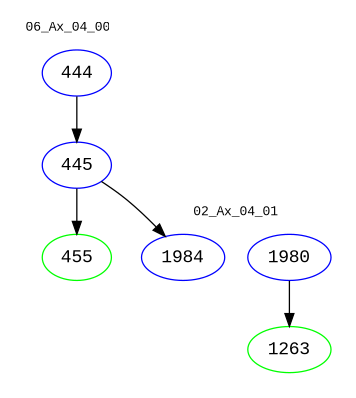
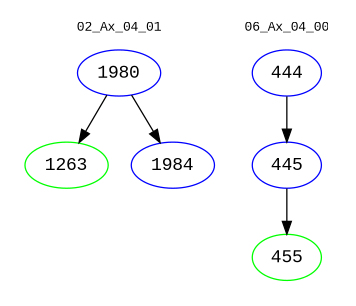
edge "445" -> "1984": now "1980" -> "1984"
